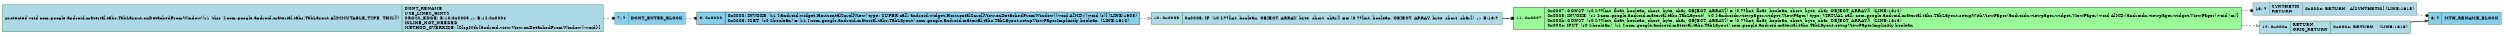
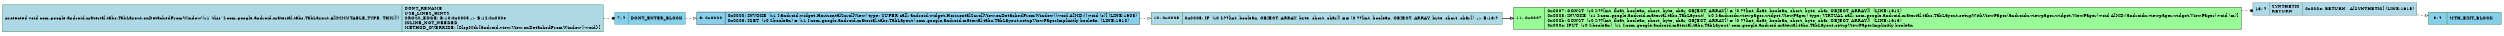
edge "13: ?" -> "8: ?": arrowhead dot -> onormal
edge "7: ?" -> "9: 0x0000": arrowhead dot -> onormal
edge "10: 0x0005" -> "11: 0x0007": arrowhead dot -> onormal
node "8: ?": text "MTH_RENAME_BLOCK" -> "MTH_EXIT_BLOCK"
node "12: 0x000e": removed
